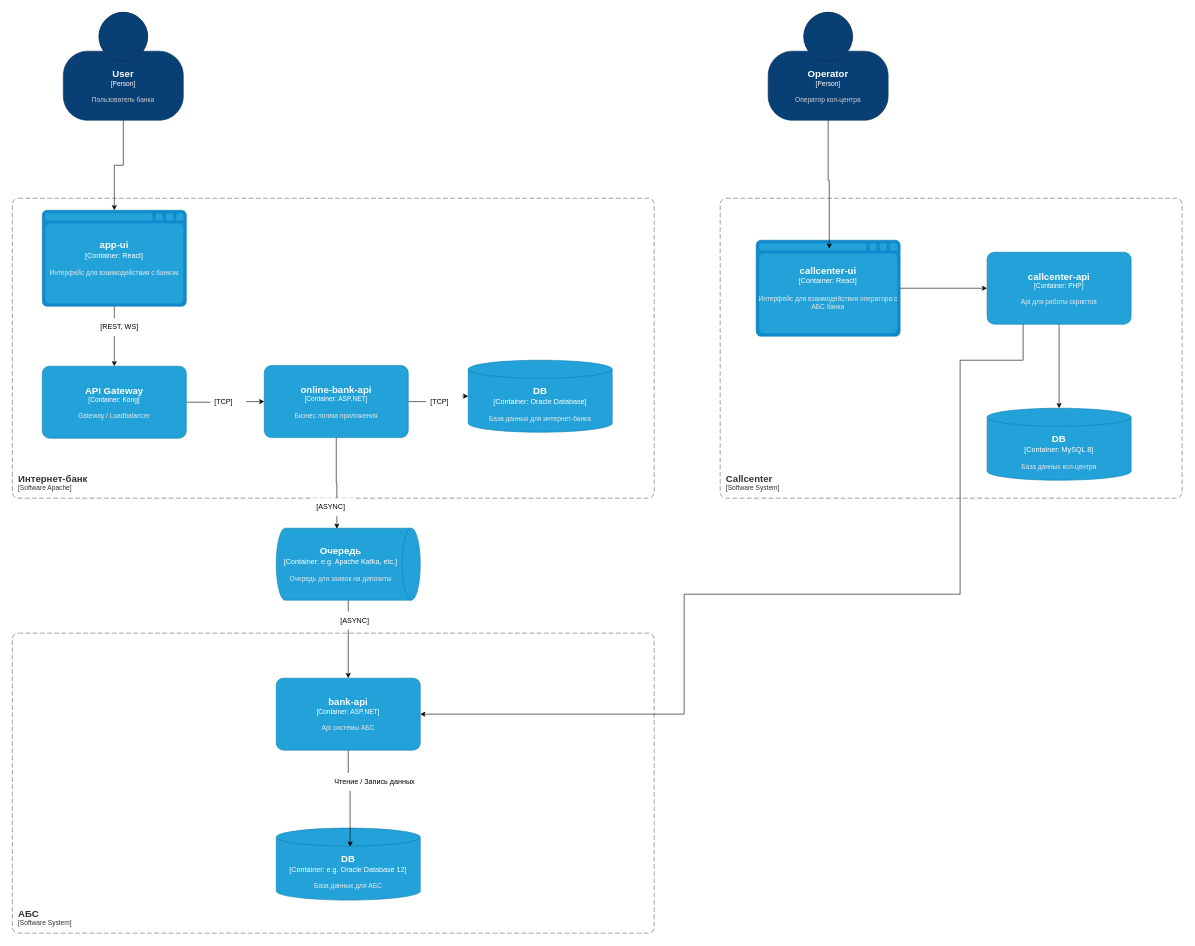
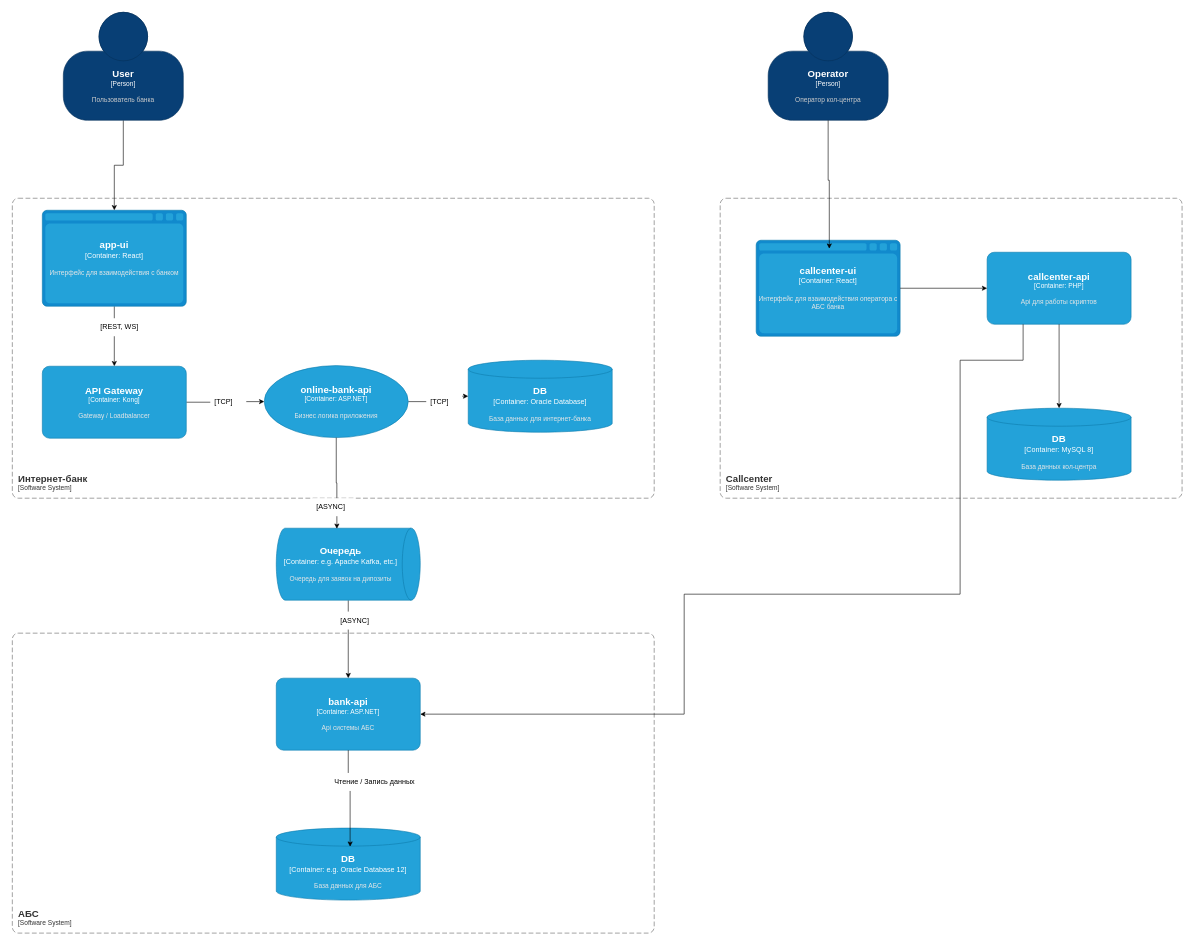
node "online-bank-api [Container: ASP.NET] Бизнес логика приложения": shape rounded rectangle -> ellipse
node "Интернет-банк [Software Apache]": label "Интернет-банк [Software Apache]" -> "Интернет-банк [Software System]"
